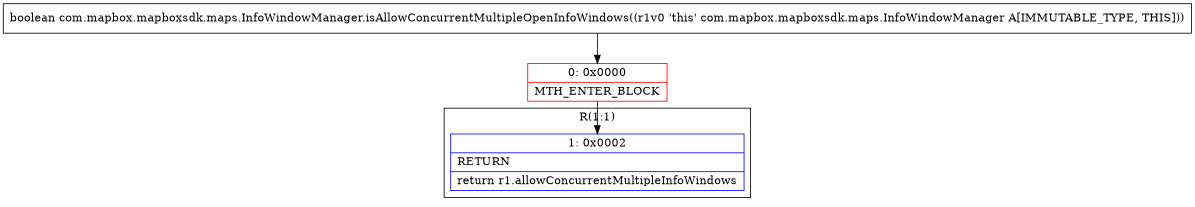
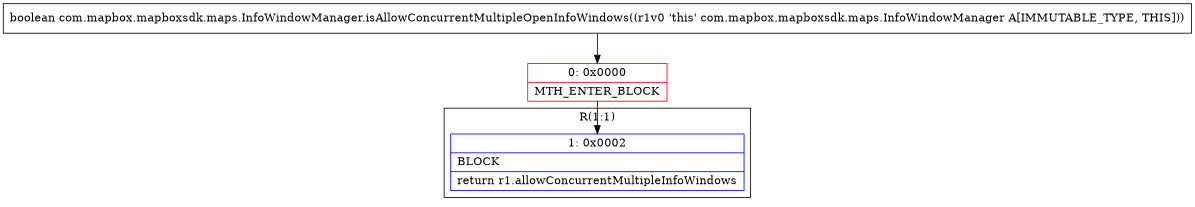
node "1: 0x0002": text "RETURN" -> "BLOCK"
